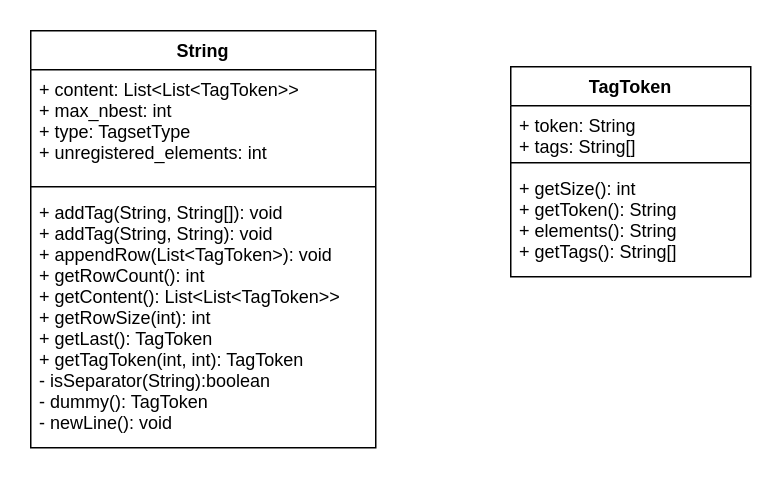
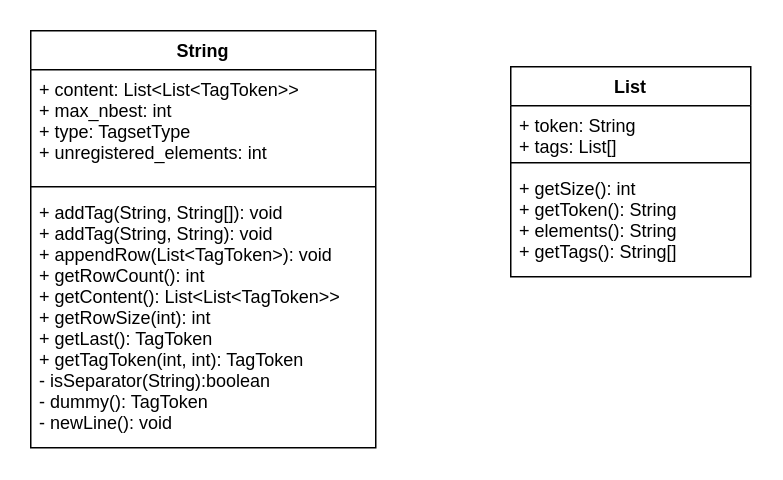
node "TagToken": label "TagToken" -> "List"
node "+ token: String + tags: String[]": label "+ token: String + tags: String[]" -> "+ token: String + tags: List[]"
